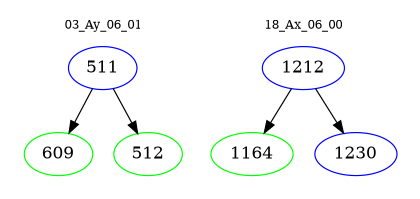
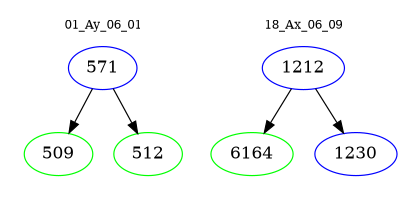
cluster "03_Ay_06_01": label "03_Ay_06_01" -> "01_Ay_06_01"
cluster "18_Ax_06_00": label "18_Ax_06_00" -> "18_Ax_06_09"
node "511": label "511" -> "571"
node "609": label "609" -> "509"
node "1164": label "1164" -> "6164"
